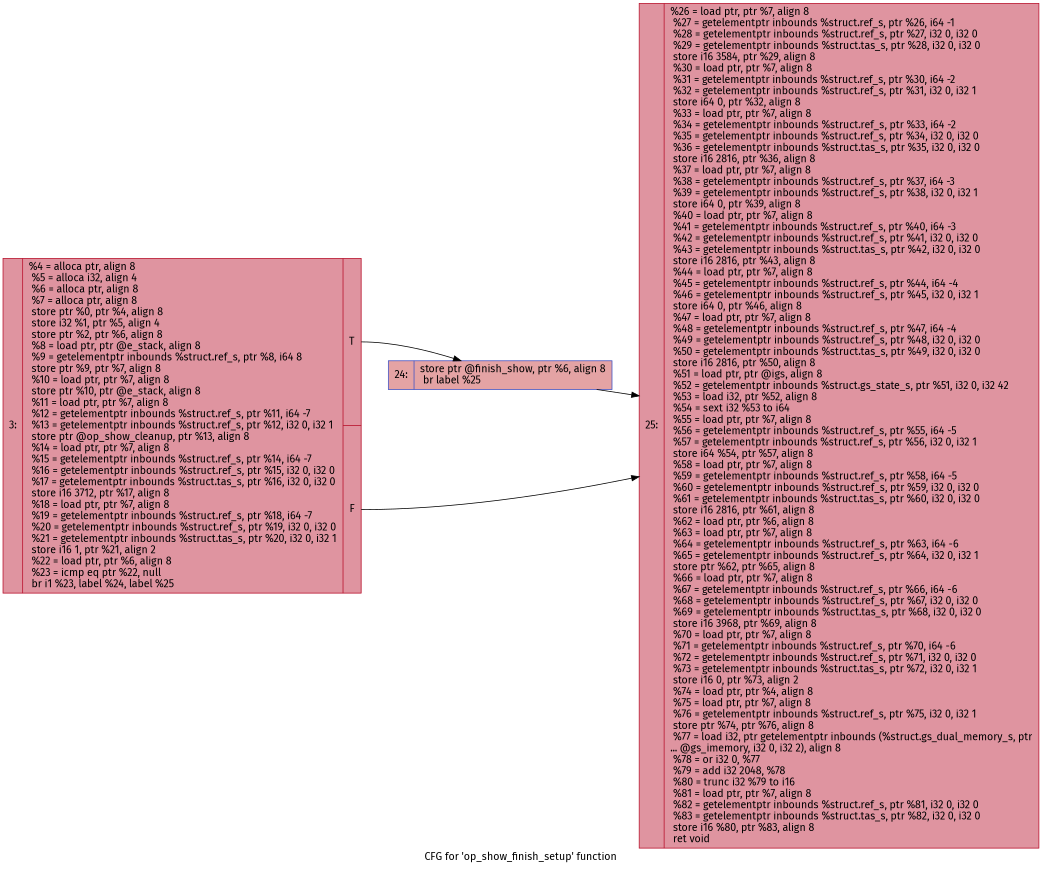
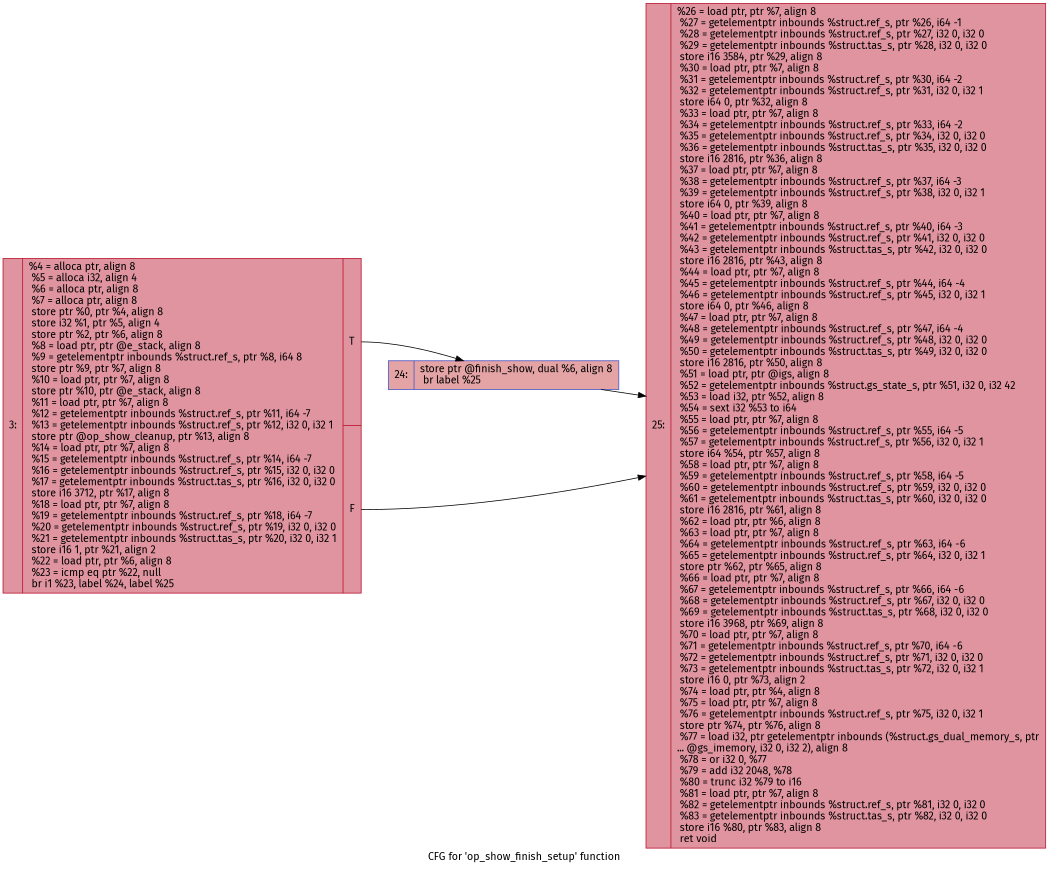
node "24:": text "store ptr @finish_show, ptr %6, align 8" -> "store ptr @finish_show, dual %6, align 8"
